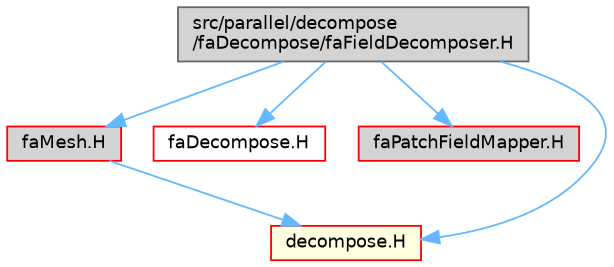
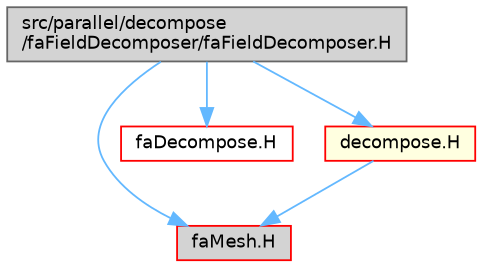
node "src/parallel/decompose /faDecompose/faFieldDecomposer.H": label "src/parallel/decompose /faDecompose/faFieldDecomposer.H" -> "src/parallel/decompose /faFieldDecomposer/faFieldDecomposer.H"
node "faPatchFieldMapper.H": removed
edge "faMesh.H" -> "decompose.H": reversed
